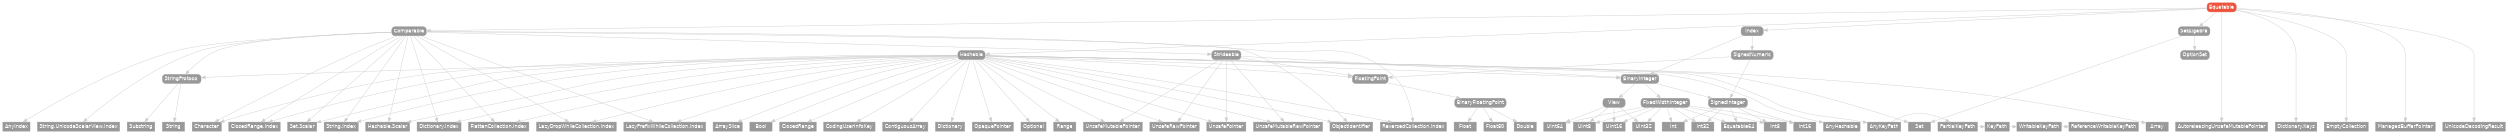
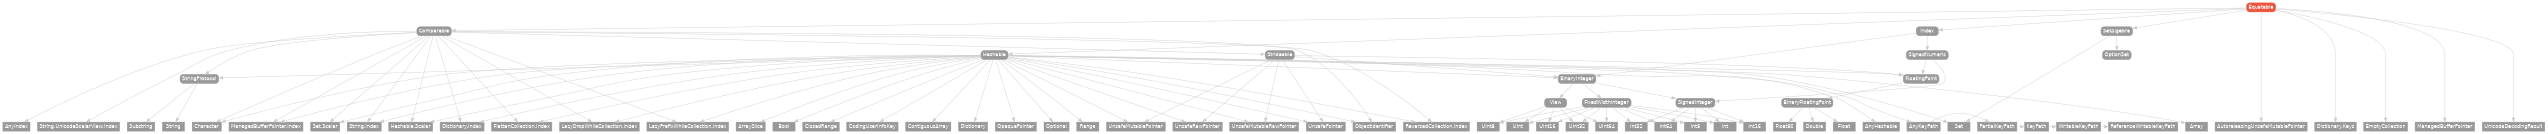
node "ClosedRange.Index": label "ClosedRange.Index" -> "ManagedBufferPointer.Index"
node "UInt": added
node "Equatable64": label "Equatable64" -> "Int64"
